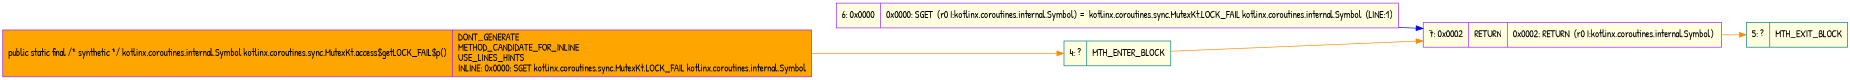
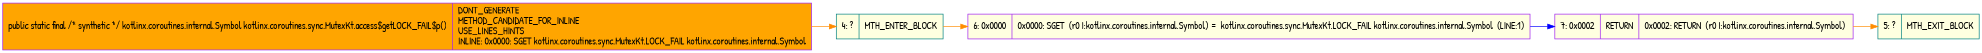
edge "4: ?" -> "7: 0x0002": now "4: ?" -> "6: 0x0000"
